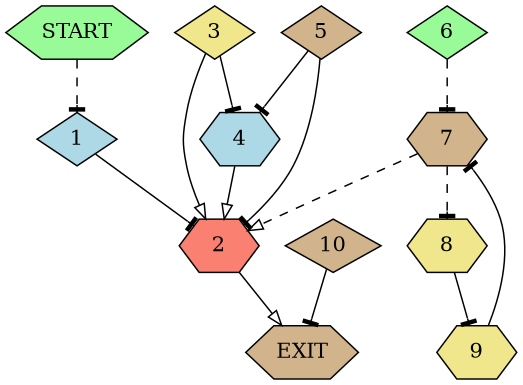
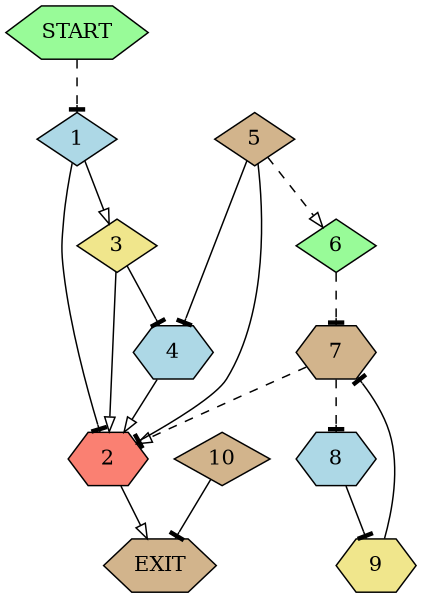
edge "1" -> "3": added
edge "5" -> "6": added
node "8": fillcolor khaki -> lightblue
